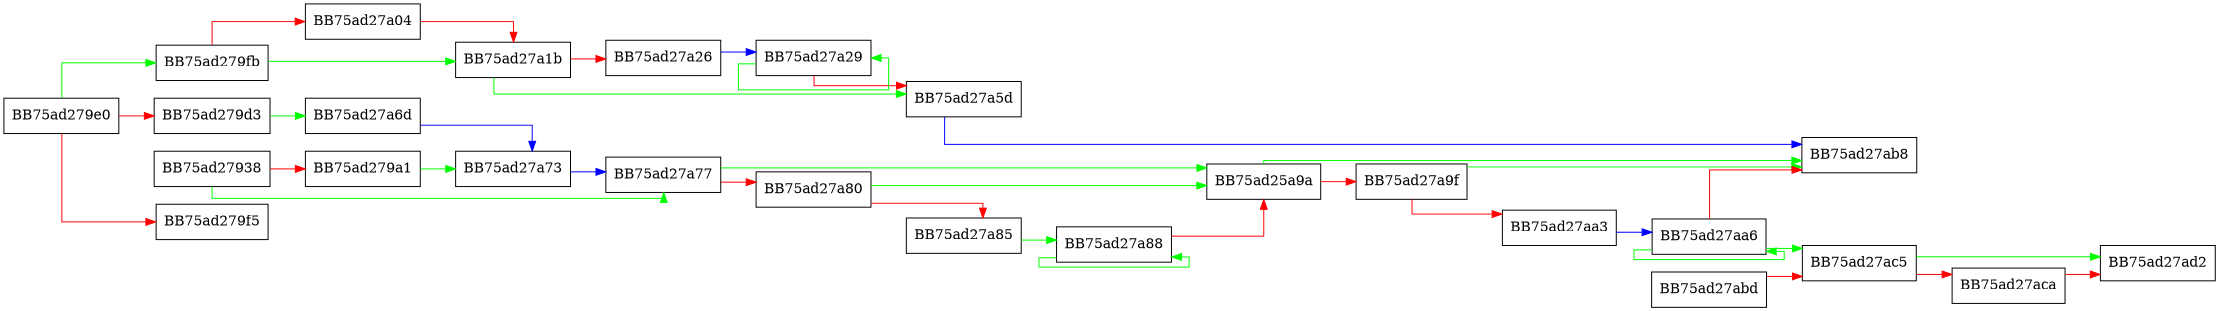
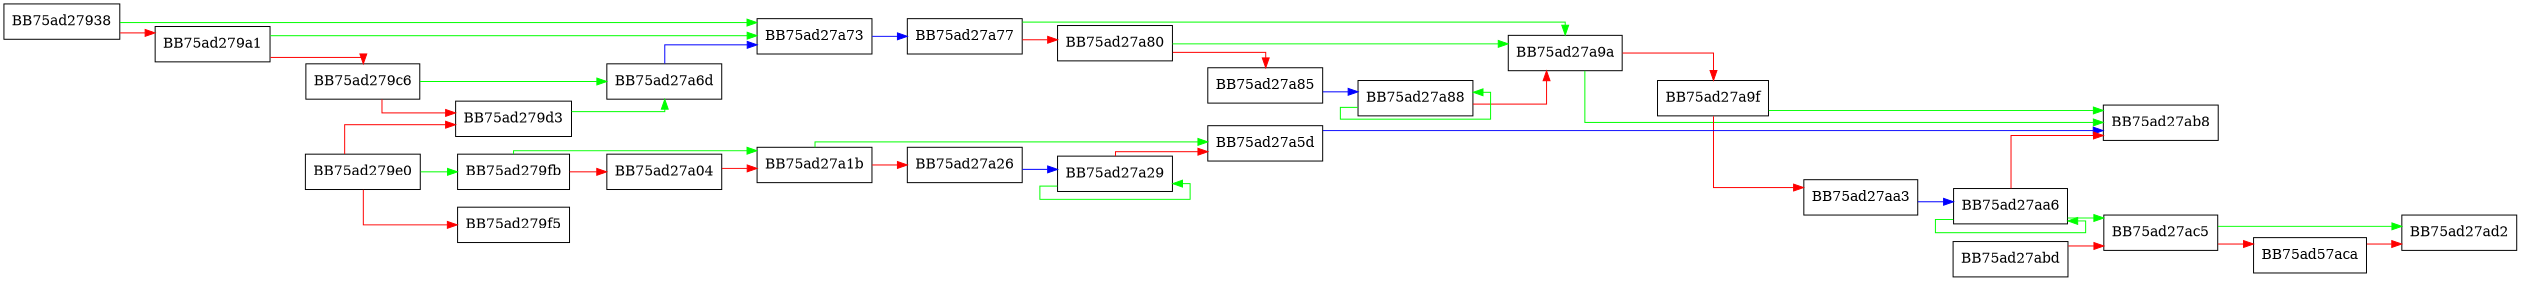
node "BB75ad279c6": added
node "BB75ad25a9a": label "BB75ad25a9a" -> "BB75ad27a9a"
edge "BB75ad27938" -> "BB75ad27a77": now "BB75ad27938" -> "BB75ad27a73"
edge "BB75ad27a85" -> "BB75ad27a88": color green -> blue
node "BB75ad27aca": label "BB75ad27aca" -> "BB75ad57aca"
